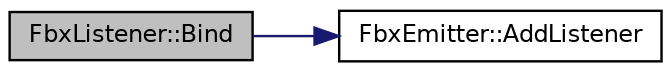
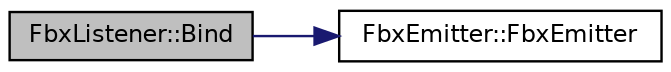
node "FbxEmitter::AddListener": label "FbxEmitter::AddListener" -> "FbxEmitter::FbxEmitter"
